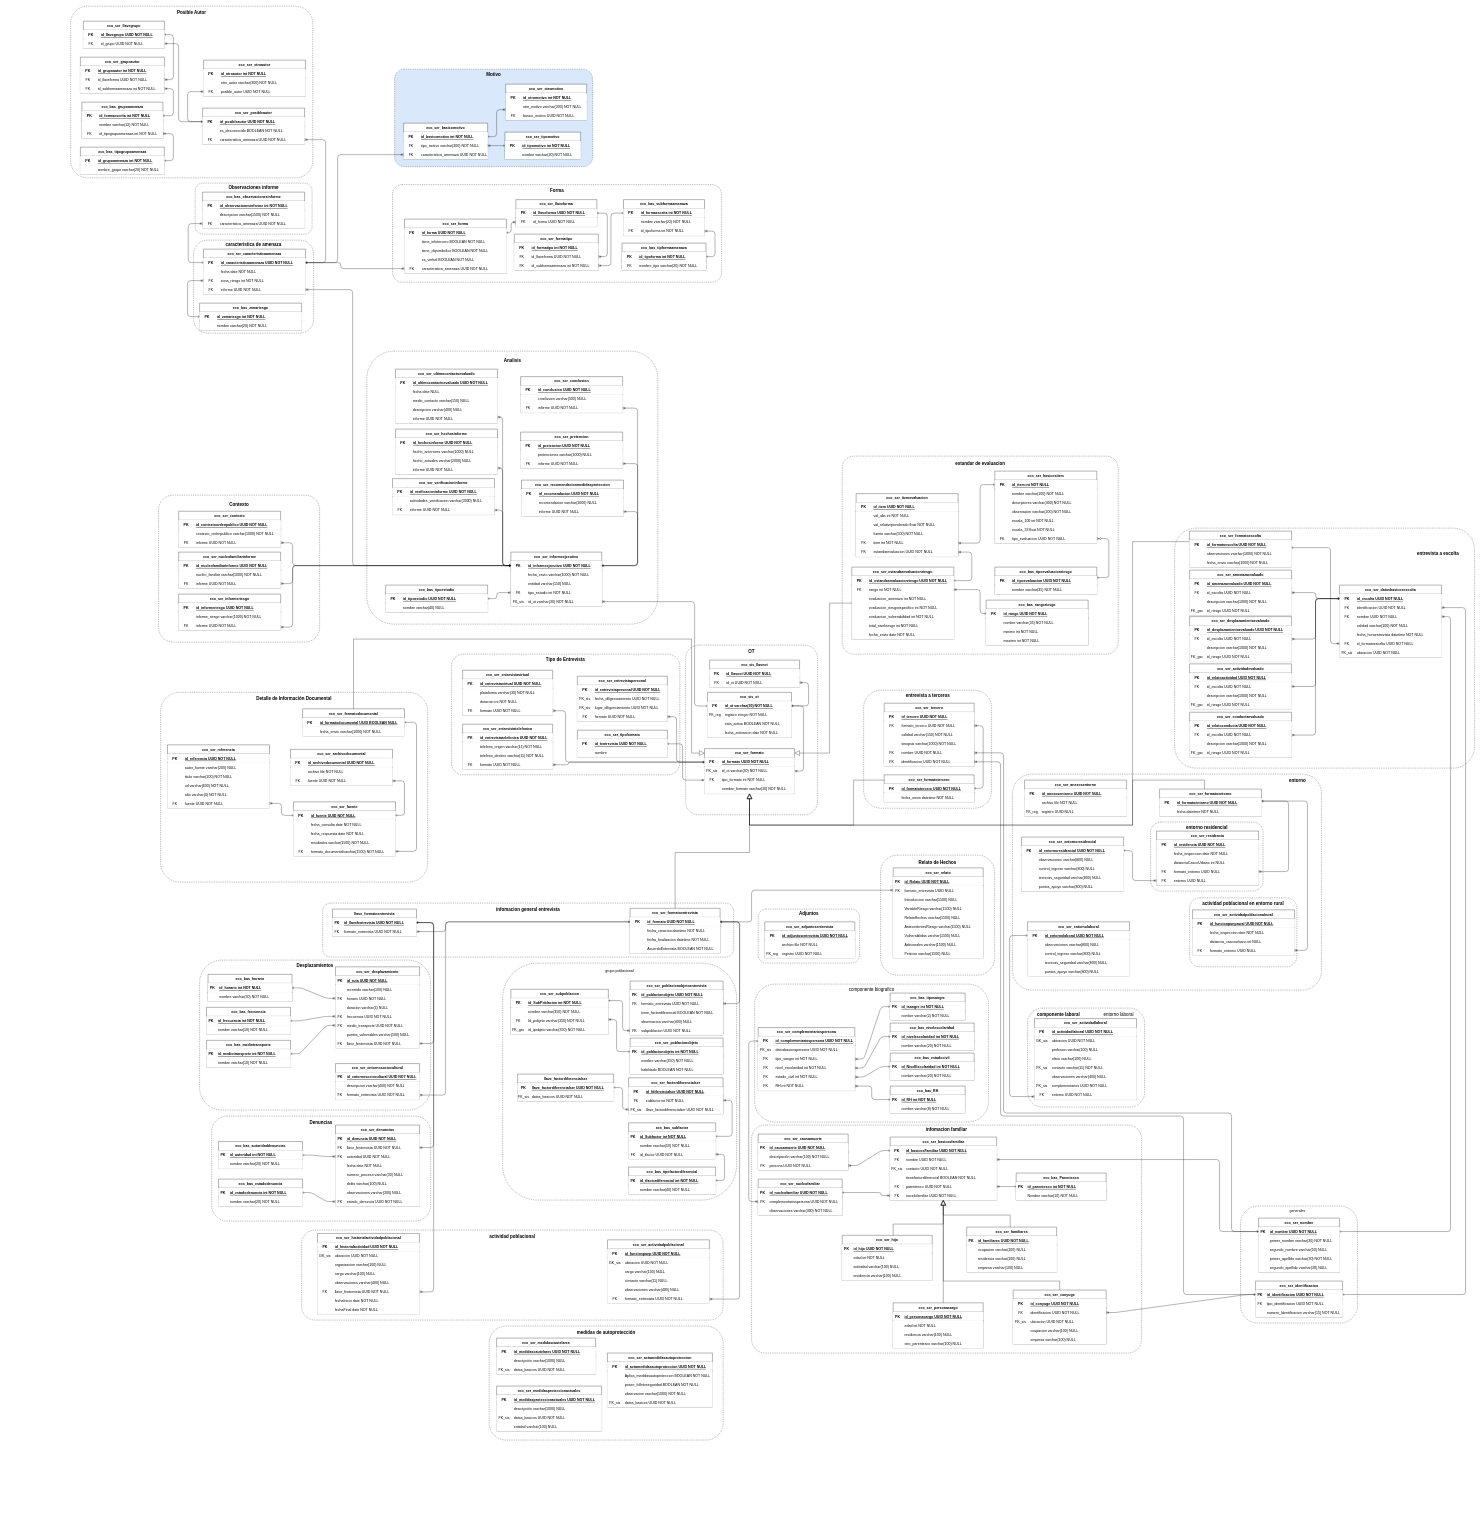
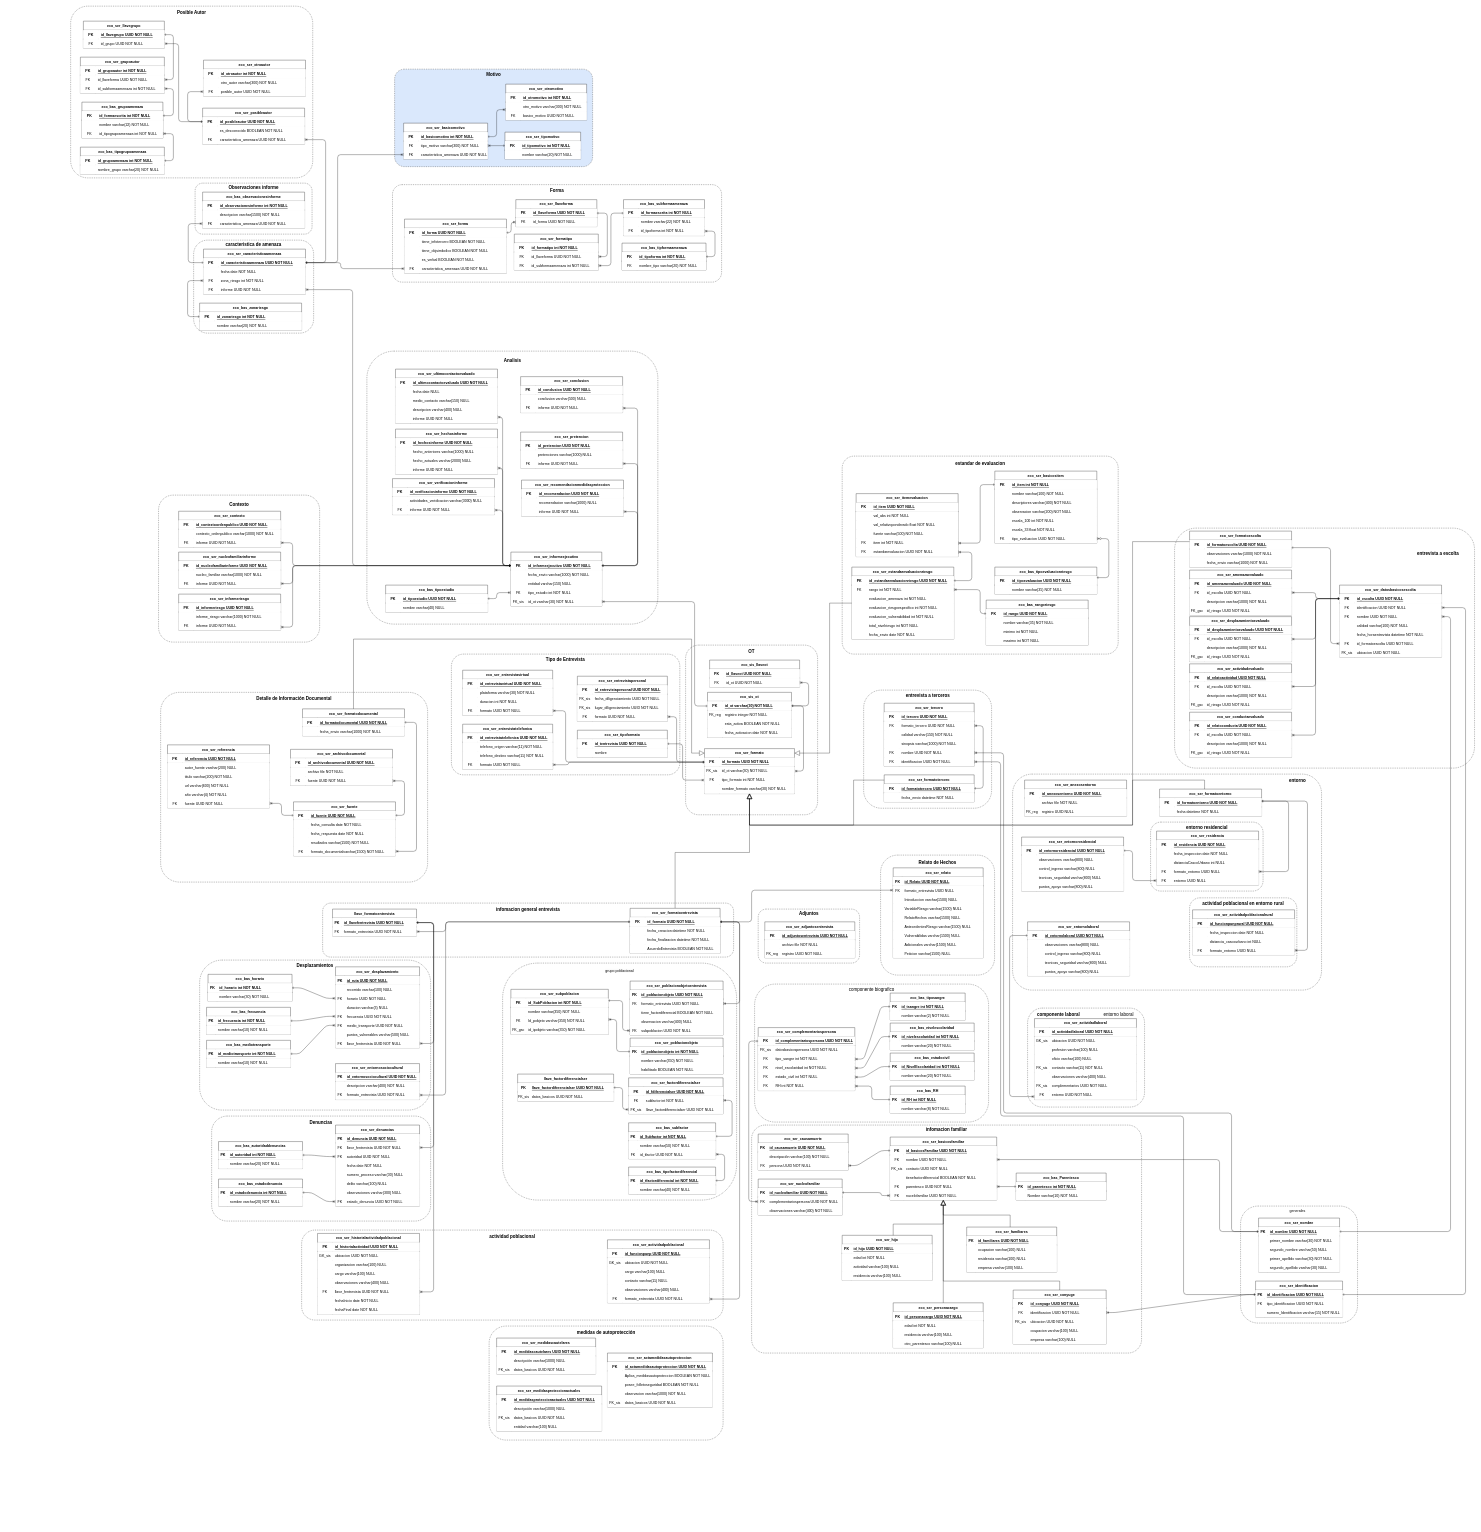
node "id_formatodocumental UUID BOOLEAN NULL": label "id_formatodocumental UUID BOOLEAN NULL" -> "id_formatodocumental UUID NOT NULL"
